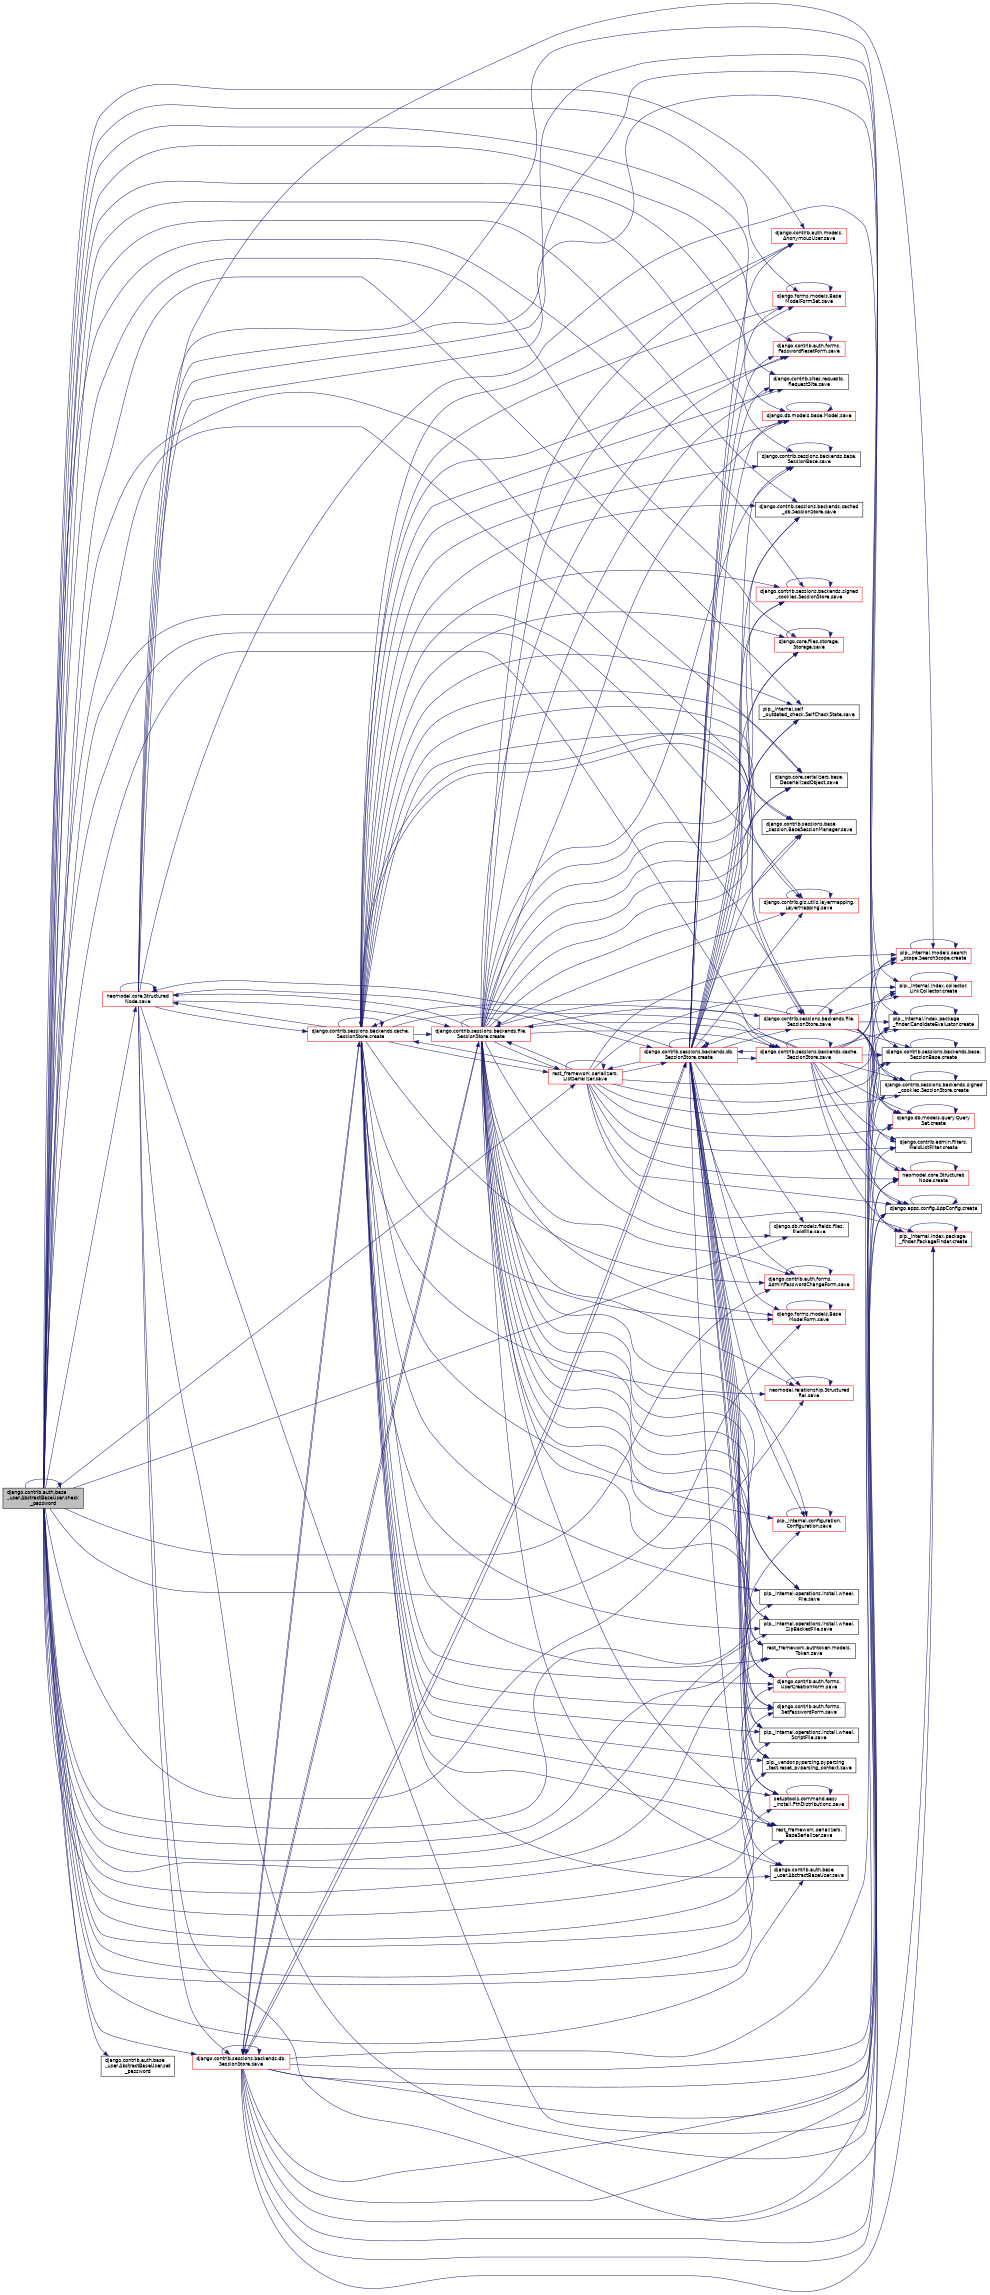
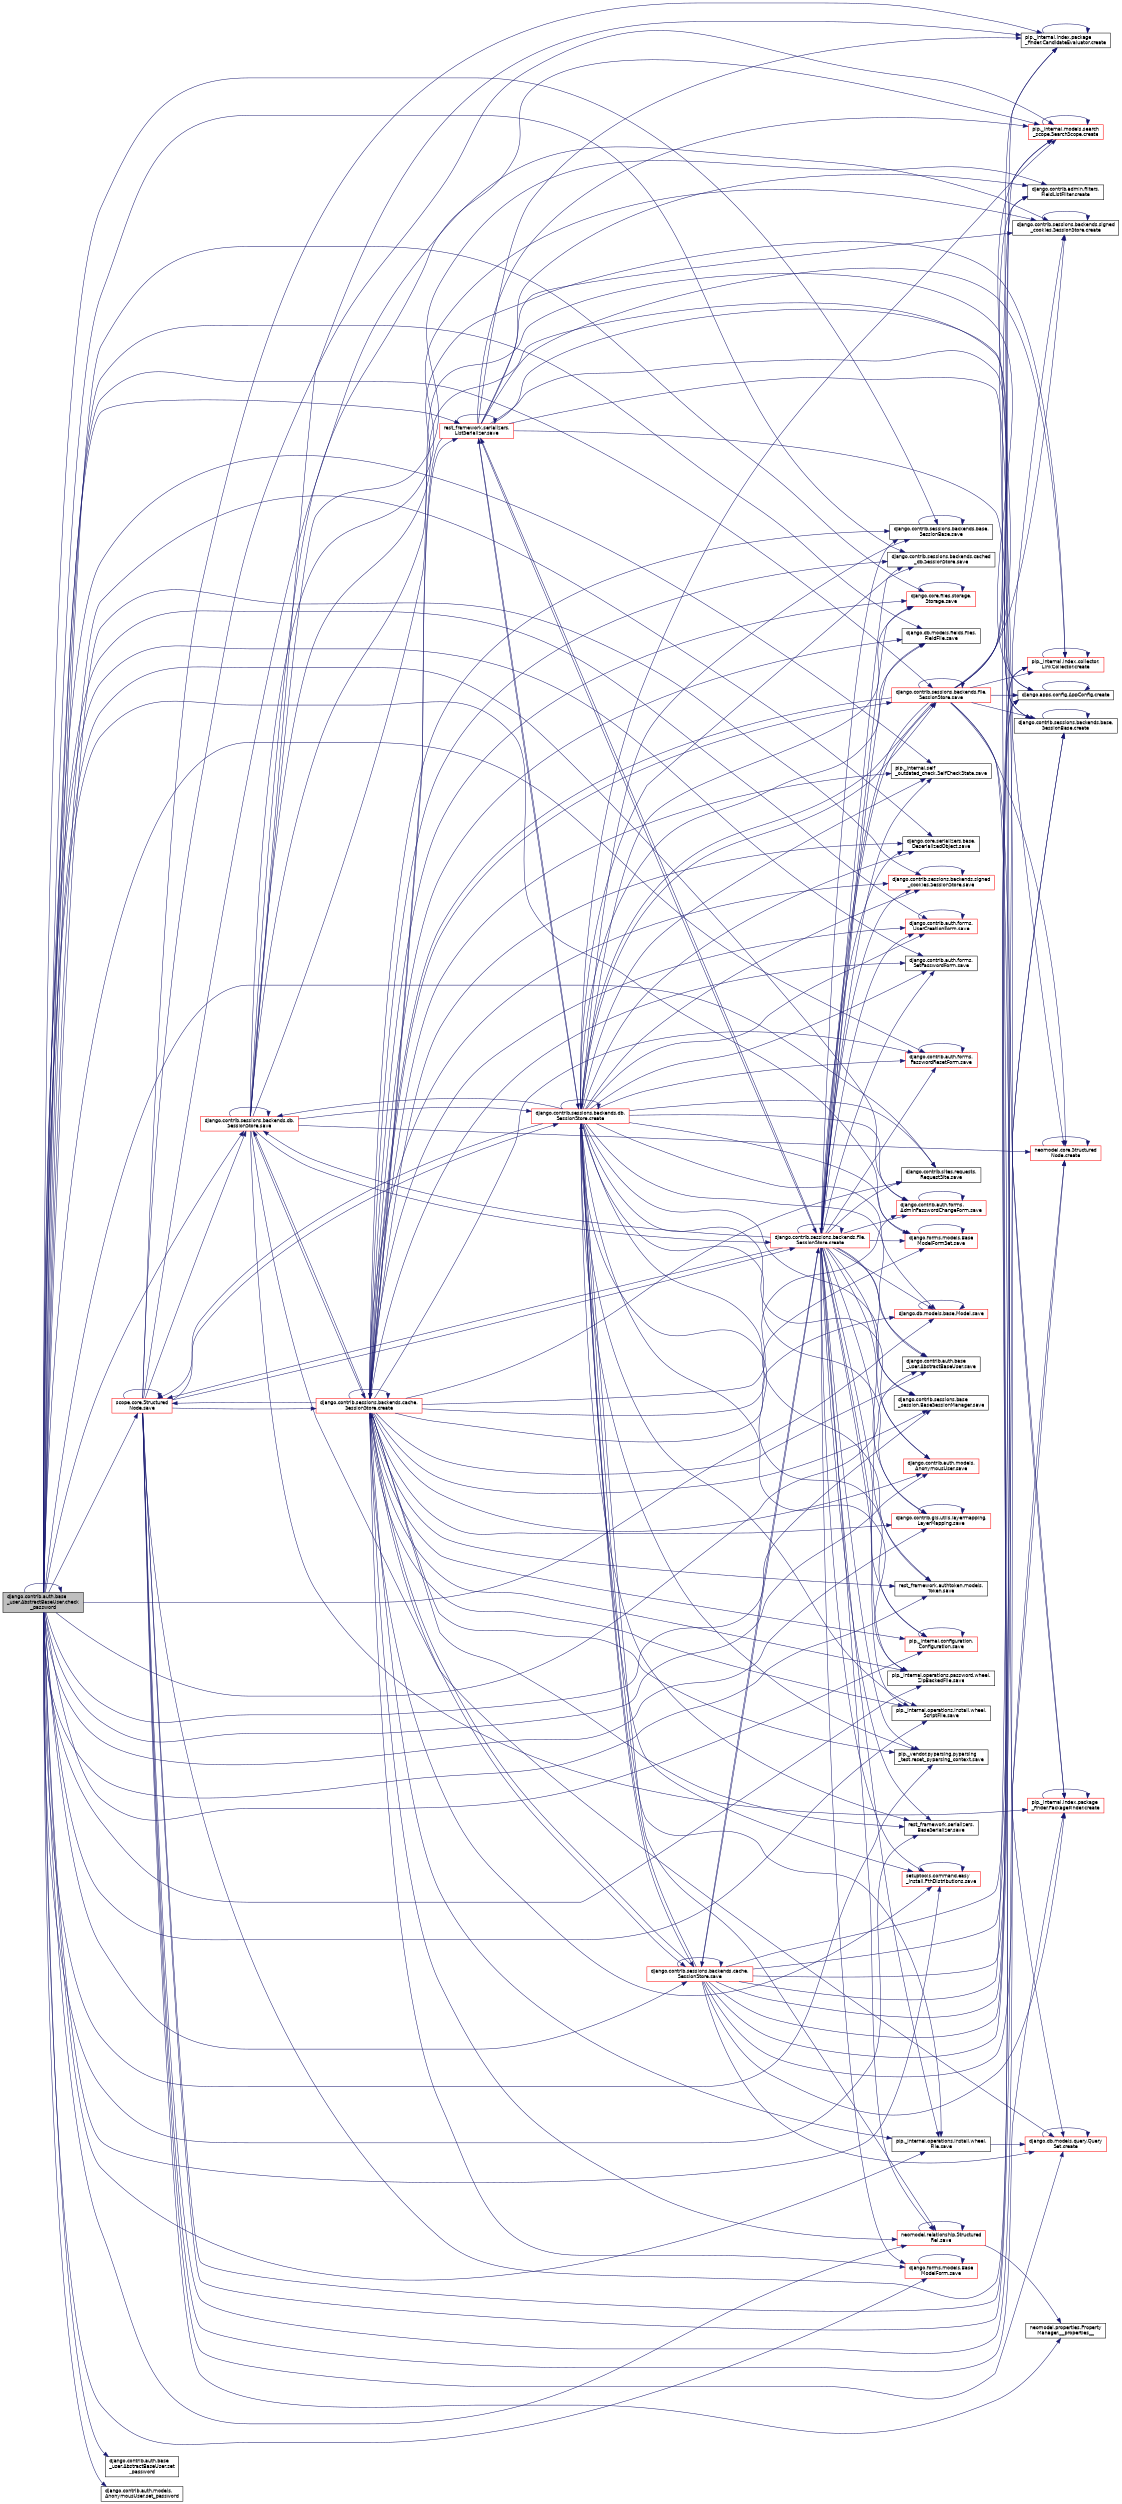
node "neomodel.core.Structured Node.save": label "neomodel.core.Structured Node.save" -> "scope.core.Structured Node.save"
edge "django.contrib.sessions.backends.cache. SessionStore.create" -> "django.contrib.sessions.backends.file. SessionStore.create": now "django.contrib.sessions.backends.cache. SessionStore.create" -> "django.db.models.fields.files. FieldFile.save"
edge "rest_framework.serializers. ListSerializer.save" -> "django.db.models.query.Query Set.create": now "pip._internal.operations.install.wheel. File.save" -> "django.db.models.query.Query Set.create"
edge "django.contrib.sessions.backends.db. SessionStore.create" -> "django.forms.models.Base ModelForm.save": now "django.contrib.sessions.backends.db. SessionStore.create" -> "pip._internal.models.search _scope.SearchScope.create"
node "pip._internal.operations.install.wheel. ZipBackedFile.save": label "pip._internal.operations.install.wheel. ZipBackedFile.save" -> "pip._internal.operations.password.wheel. ZipBackedFile.save"
node "neomodel.properties.Property Manager.__properties__": added
node "django.contrib.auth.models. AnonymousUser.set_password": added
